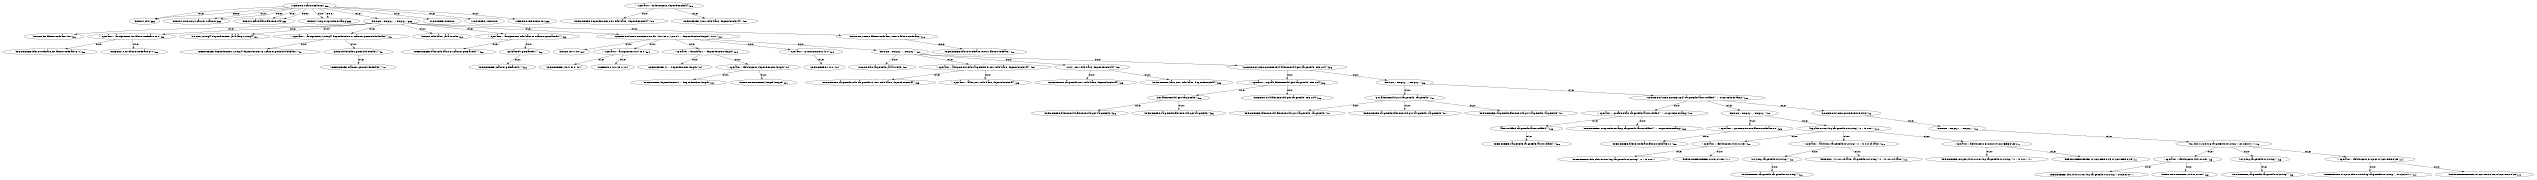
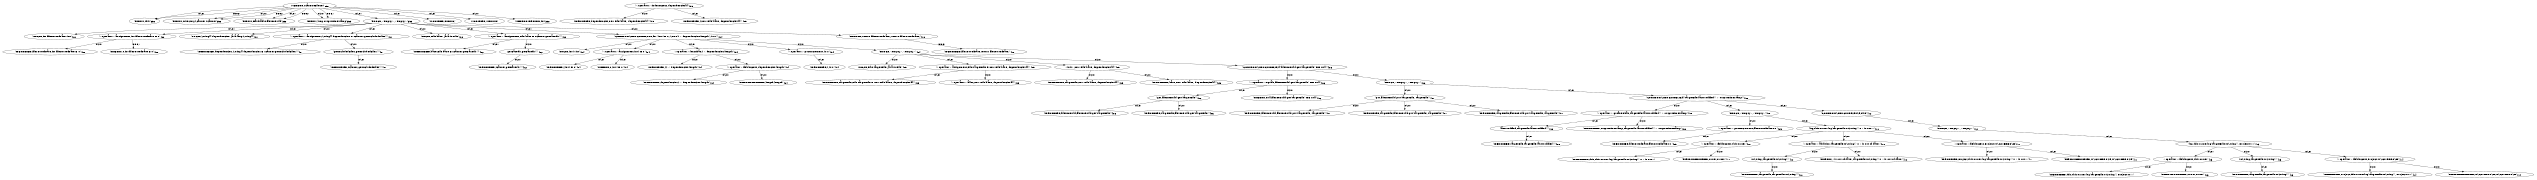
edge "(<operator>.assignment,int filesOutOfDate = 0)" -> "(LITERAL,0,int filesOutOfDate = 0)": label "AST: " -> "DDG: "
